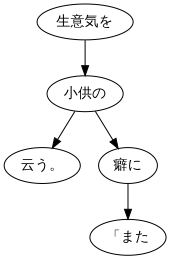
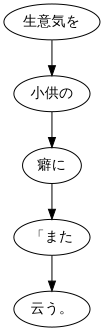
edge "小供の" -> "云う。": now "「また" -> "云う。"
